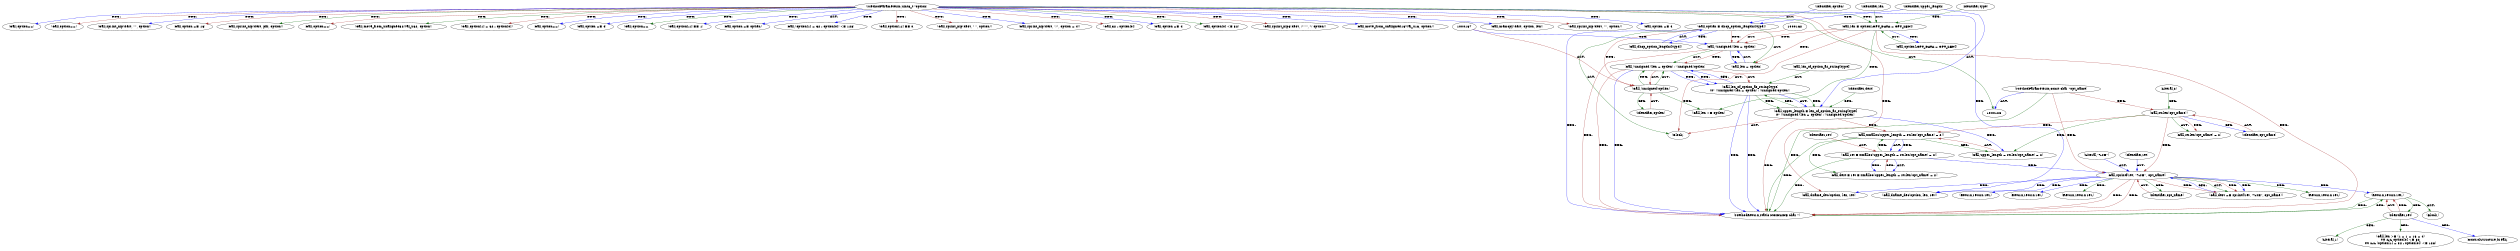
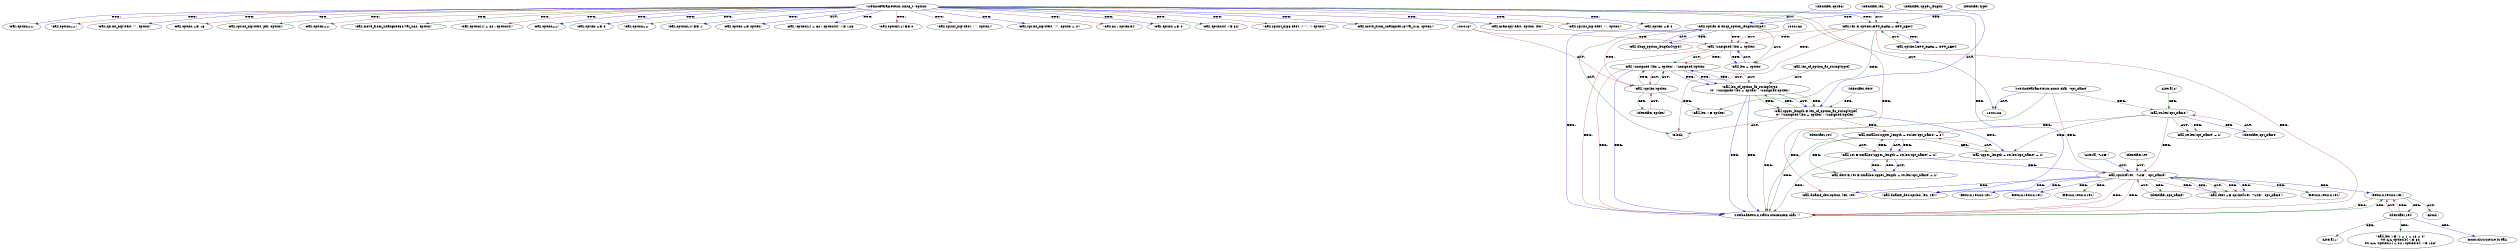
edge "(MethodParameterIn,uint8_t *option)" -> "(Call,option += 16)": label "DDG: " -> "CFG: "
edge "1000167" -> "(Call,(unsigned)(len + optlen))": color blue -> brown
node "(Call,(unsigned)optlen)": label "(Call,(unsigned)optlen)" -> "(Call,(optlen)optlen)"
